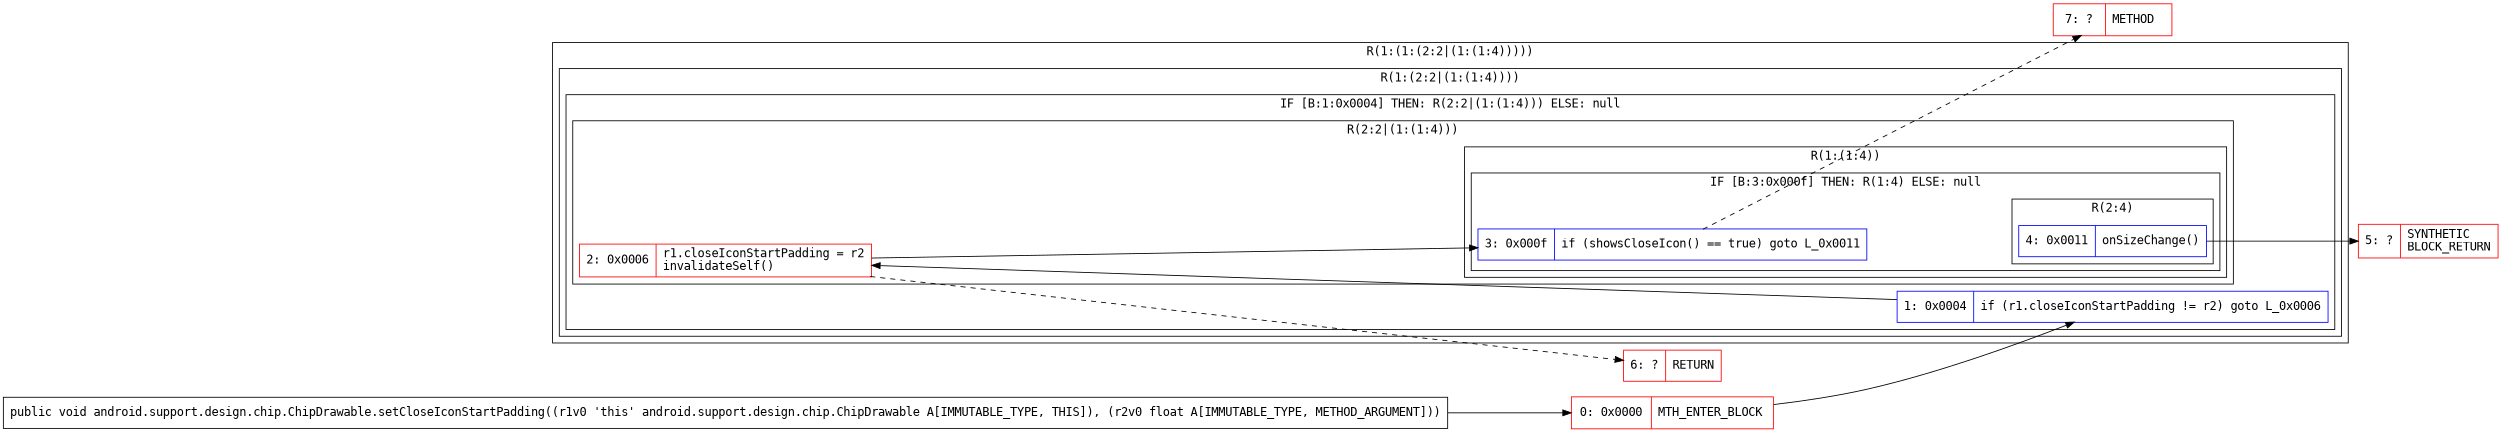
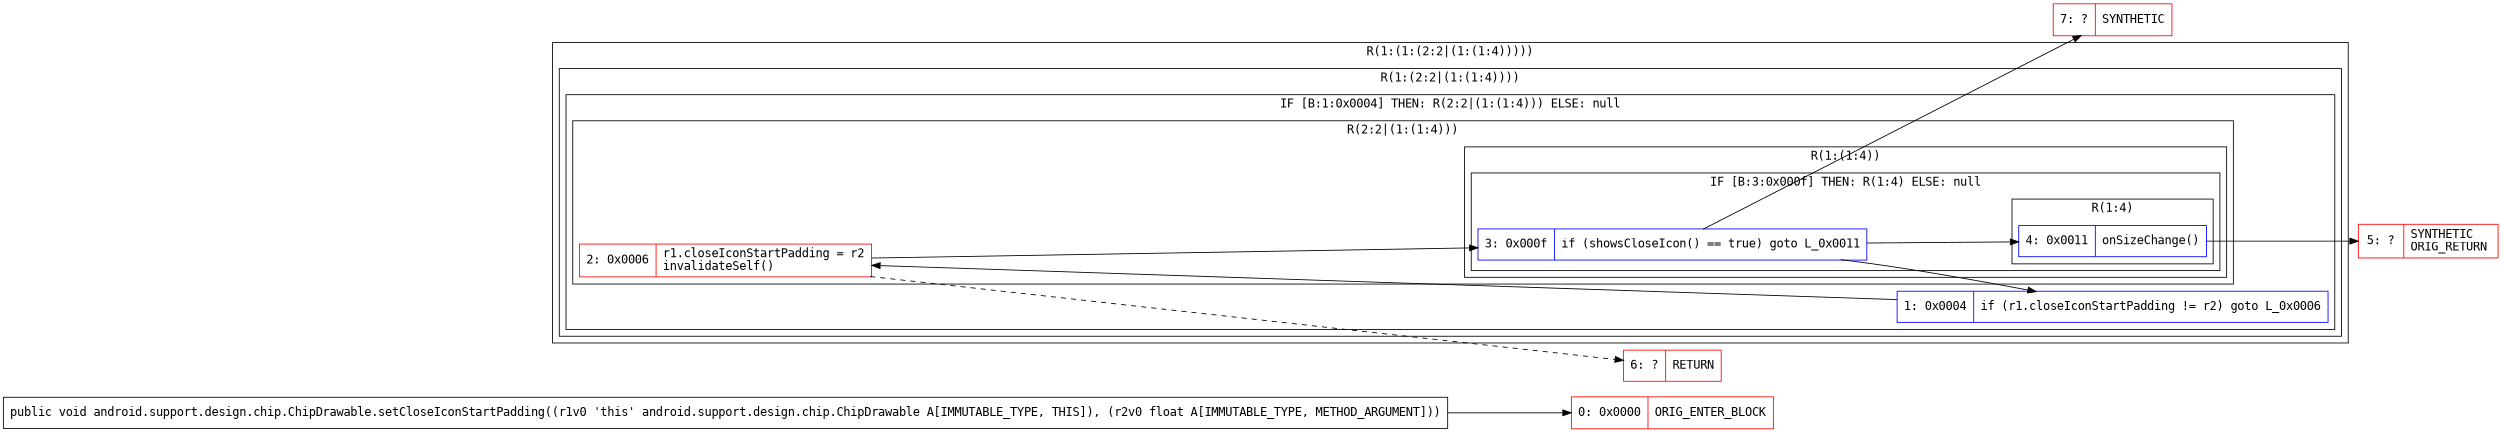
node "7: ?": text "METHOD" -> "SYNTHETIC"
edge "3: 0x000f" -> "7: ?": style dashed -> solid
cluster "R(2:4)": label "R(2:4)" -> "R(1:4)"
edge "3: 0x000f" -> "4: 0x0011": added
node "5: ?": text "BLOCK_RETURN" -> "ORIG_RETURN"
edge "0: 0x0000" -> "1: 0x0004": now "3: 0x000f" -> "1: 0x0004"
node "0: 0x0000": text "MTH_ENTER_BLOCK" -> "ORIG_ENTER_BLOCK"
